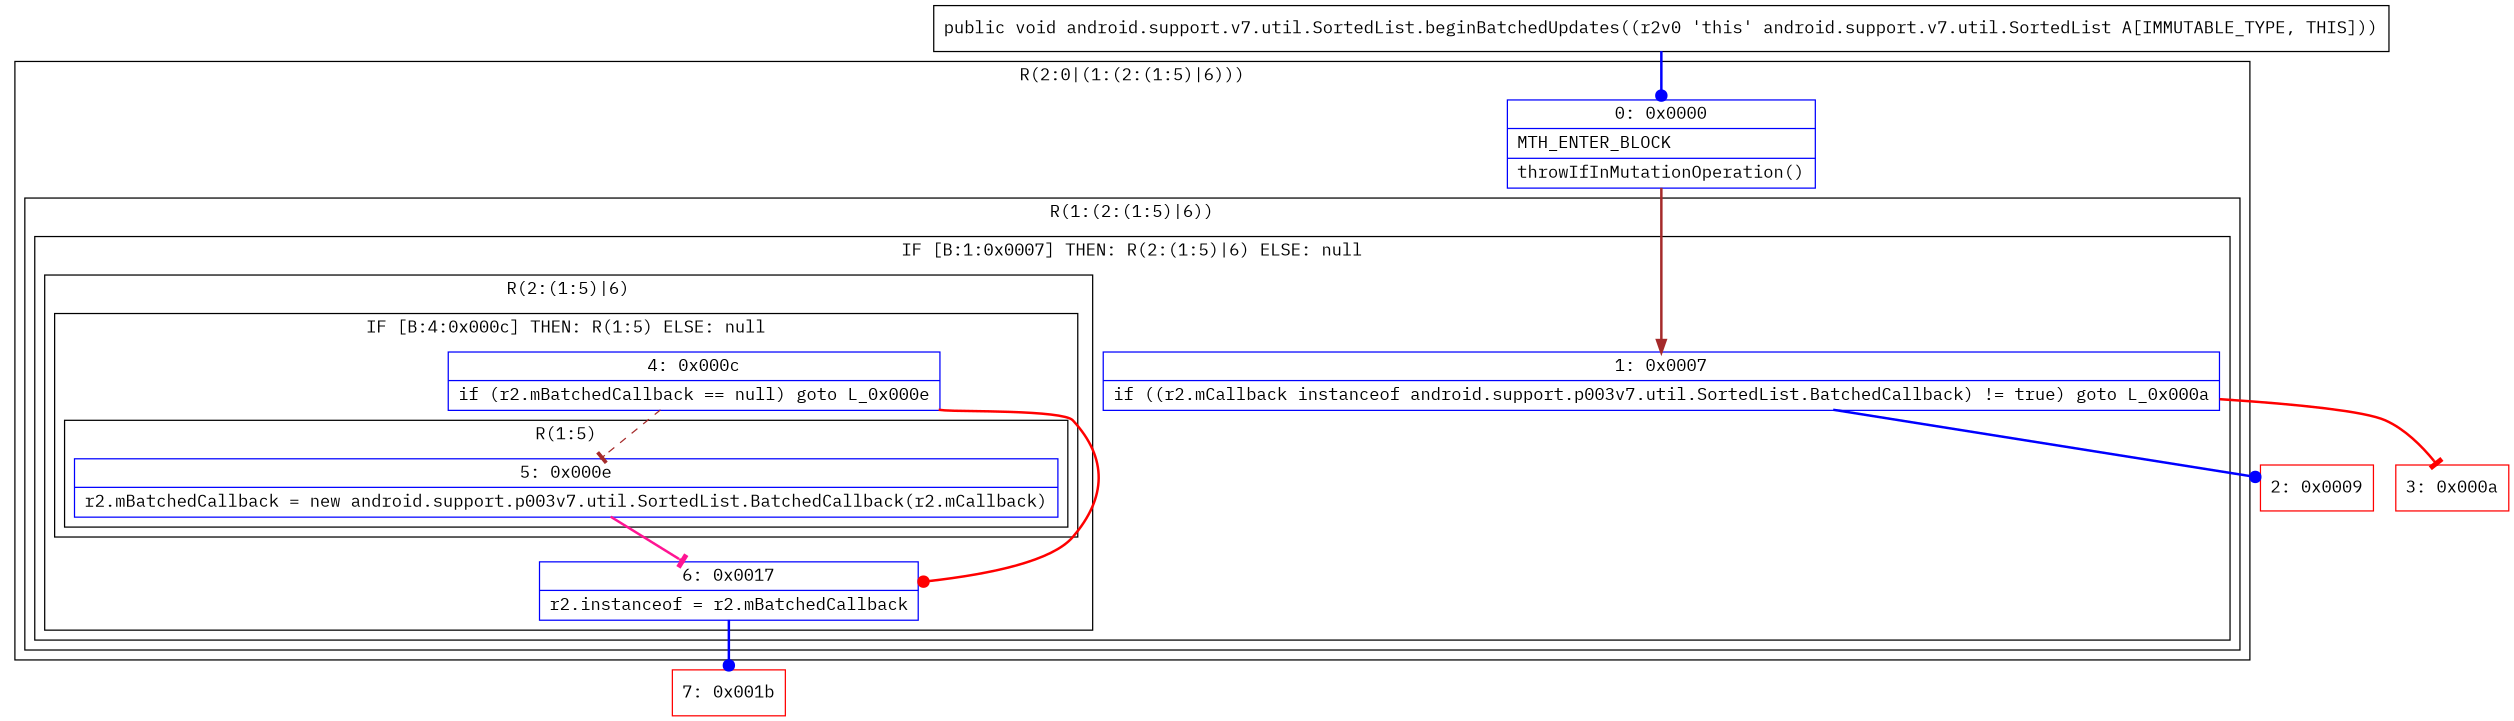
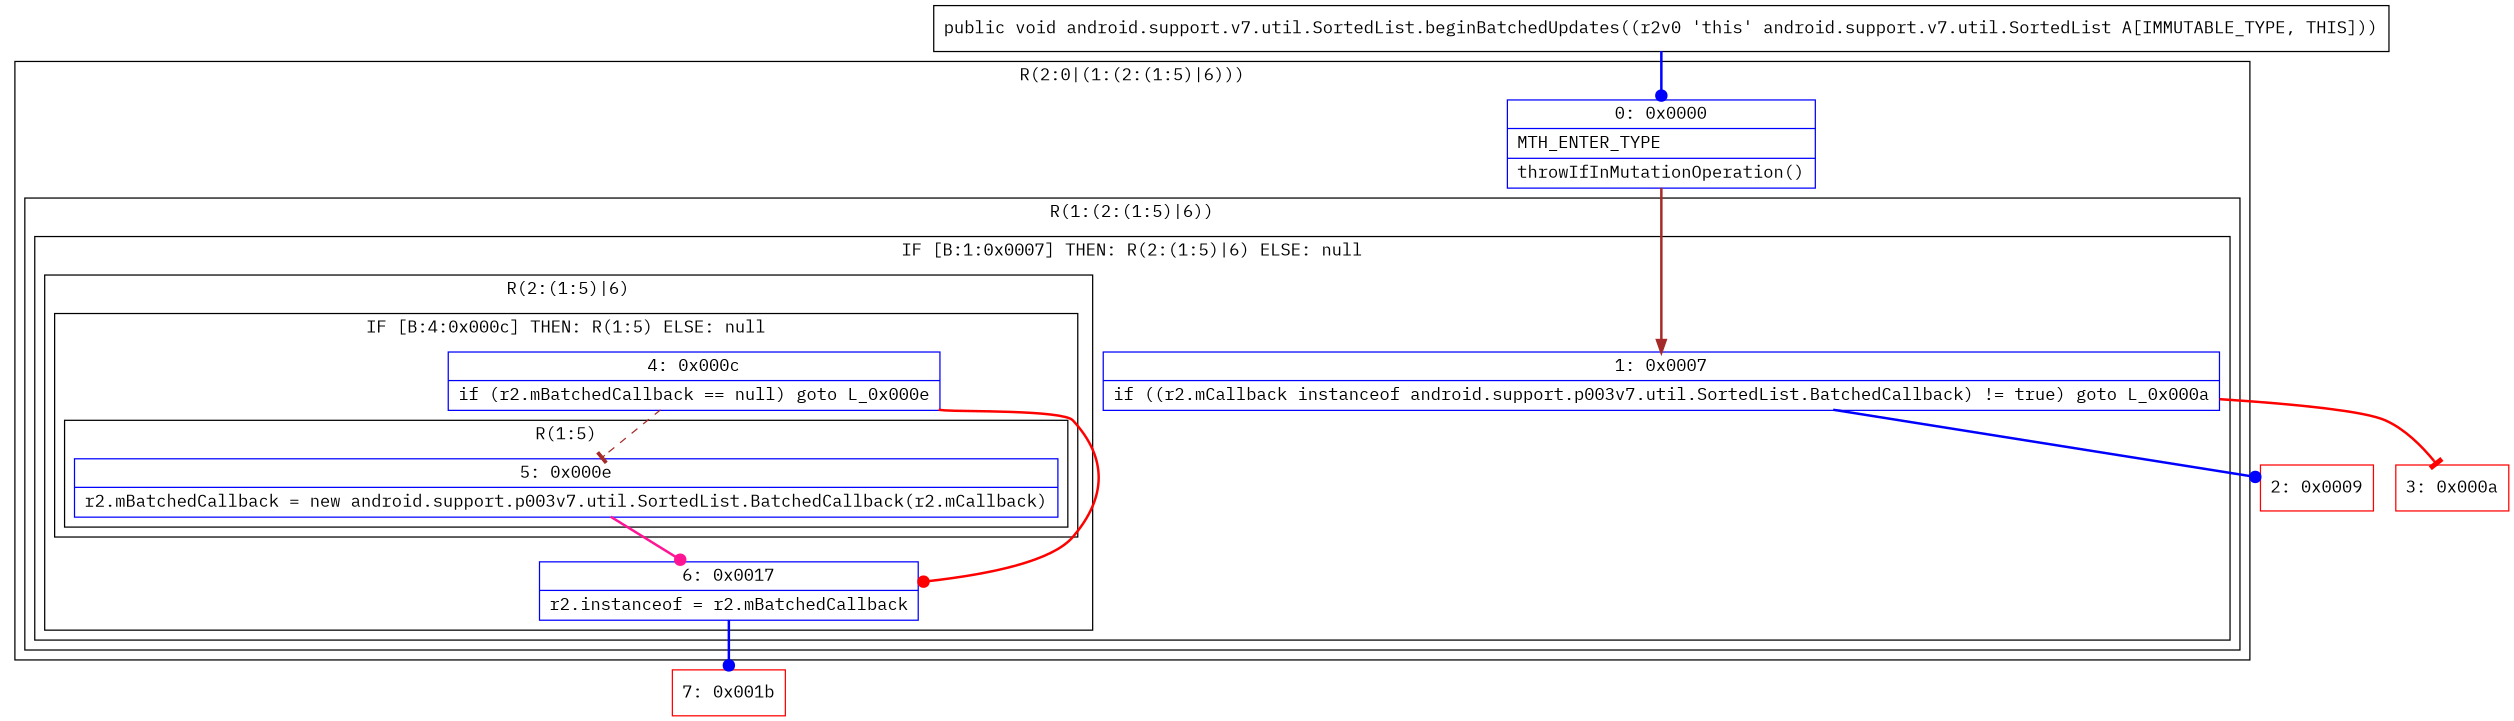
node "0: 0x0000": text "MTH_ENTER_BLOCK" -> "MTH_ENTER_TYPE"
edge "5: 0x000e" -> "6: 0x0017": arrowhead tee -> dot
